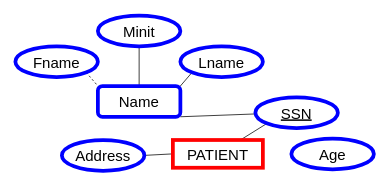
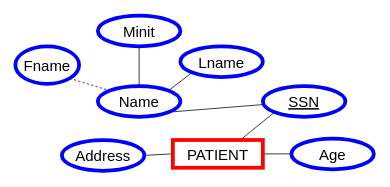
node "Fname": size 83x31 -> 64x38
node "Name": shape rounded rectangle -> ellipse
node "SSN": moved (297, 113) -> (304, 101)
edge "PATIENT" -- "Age": added
